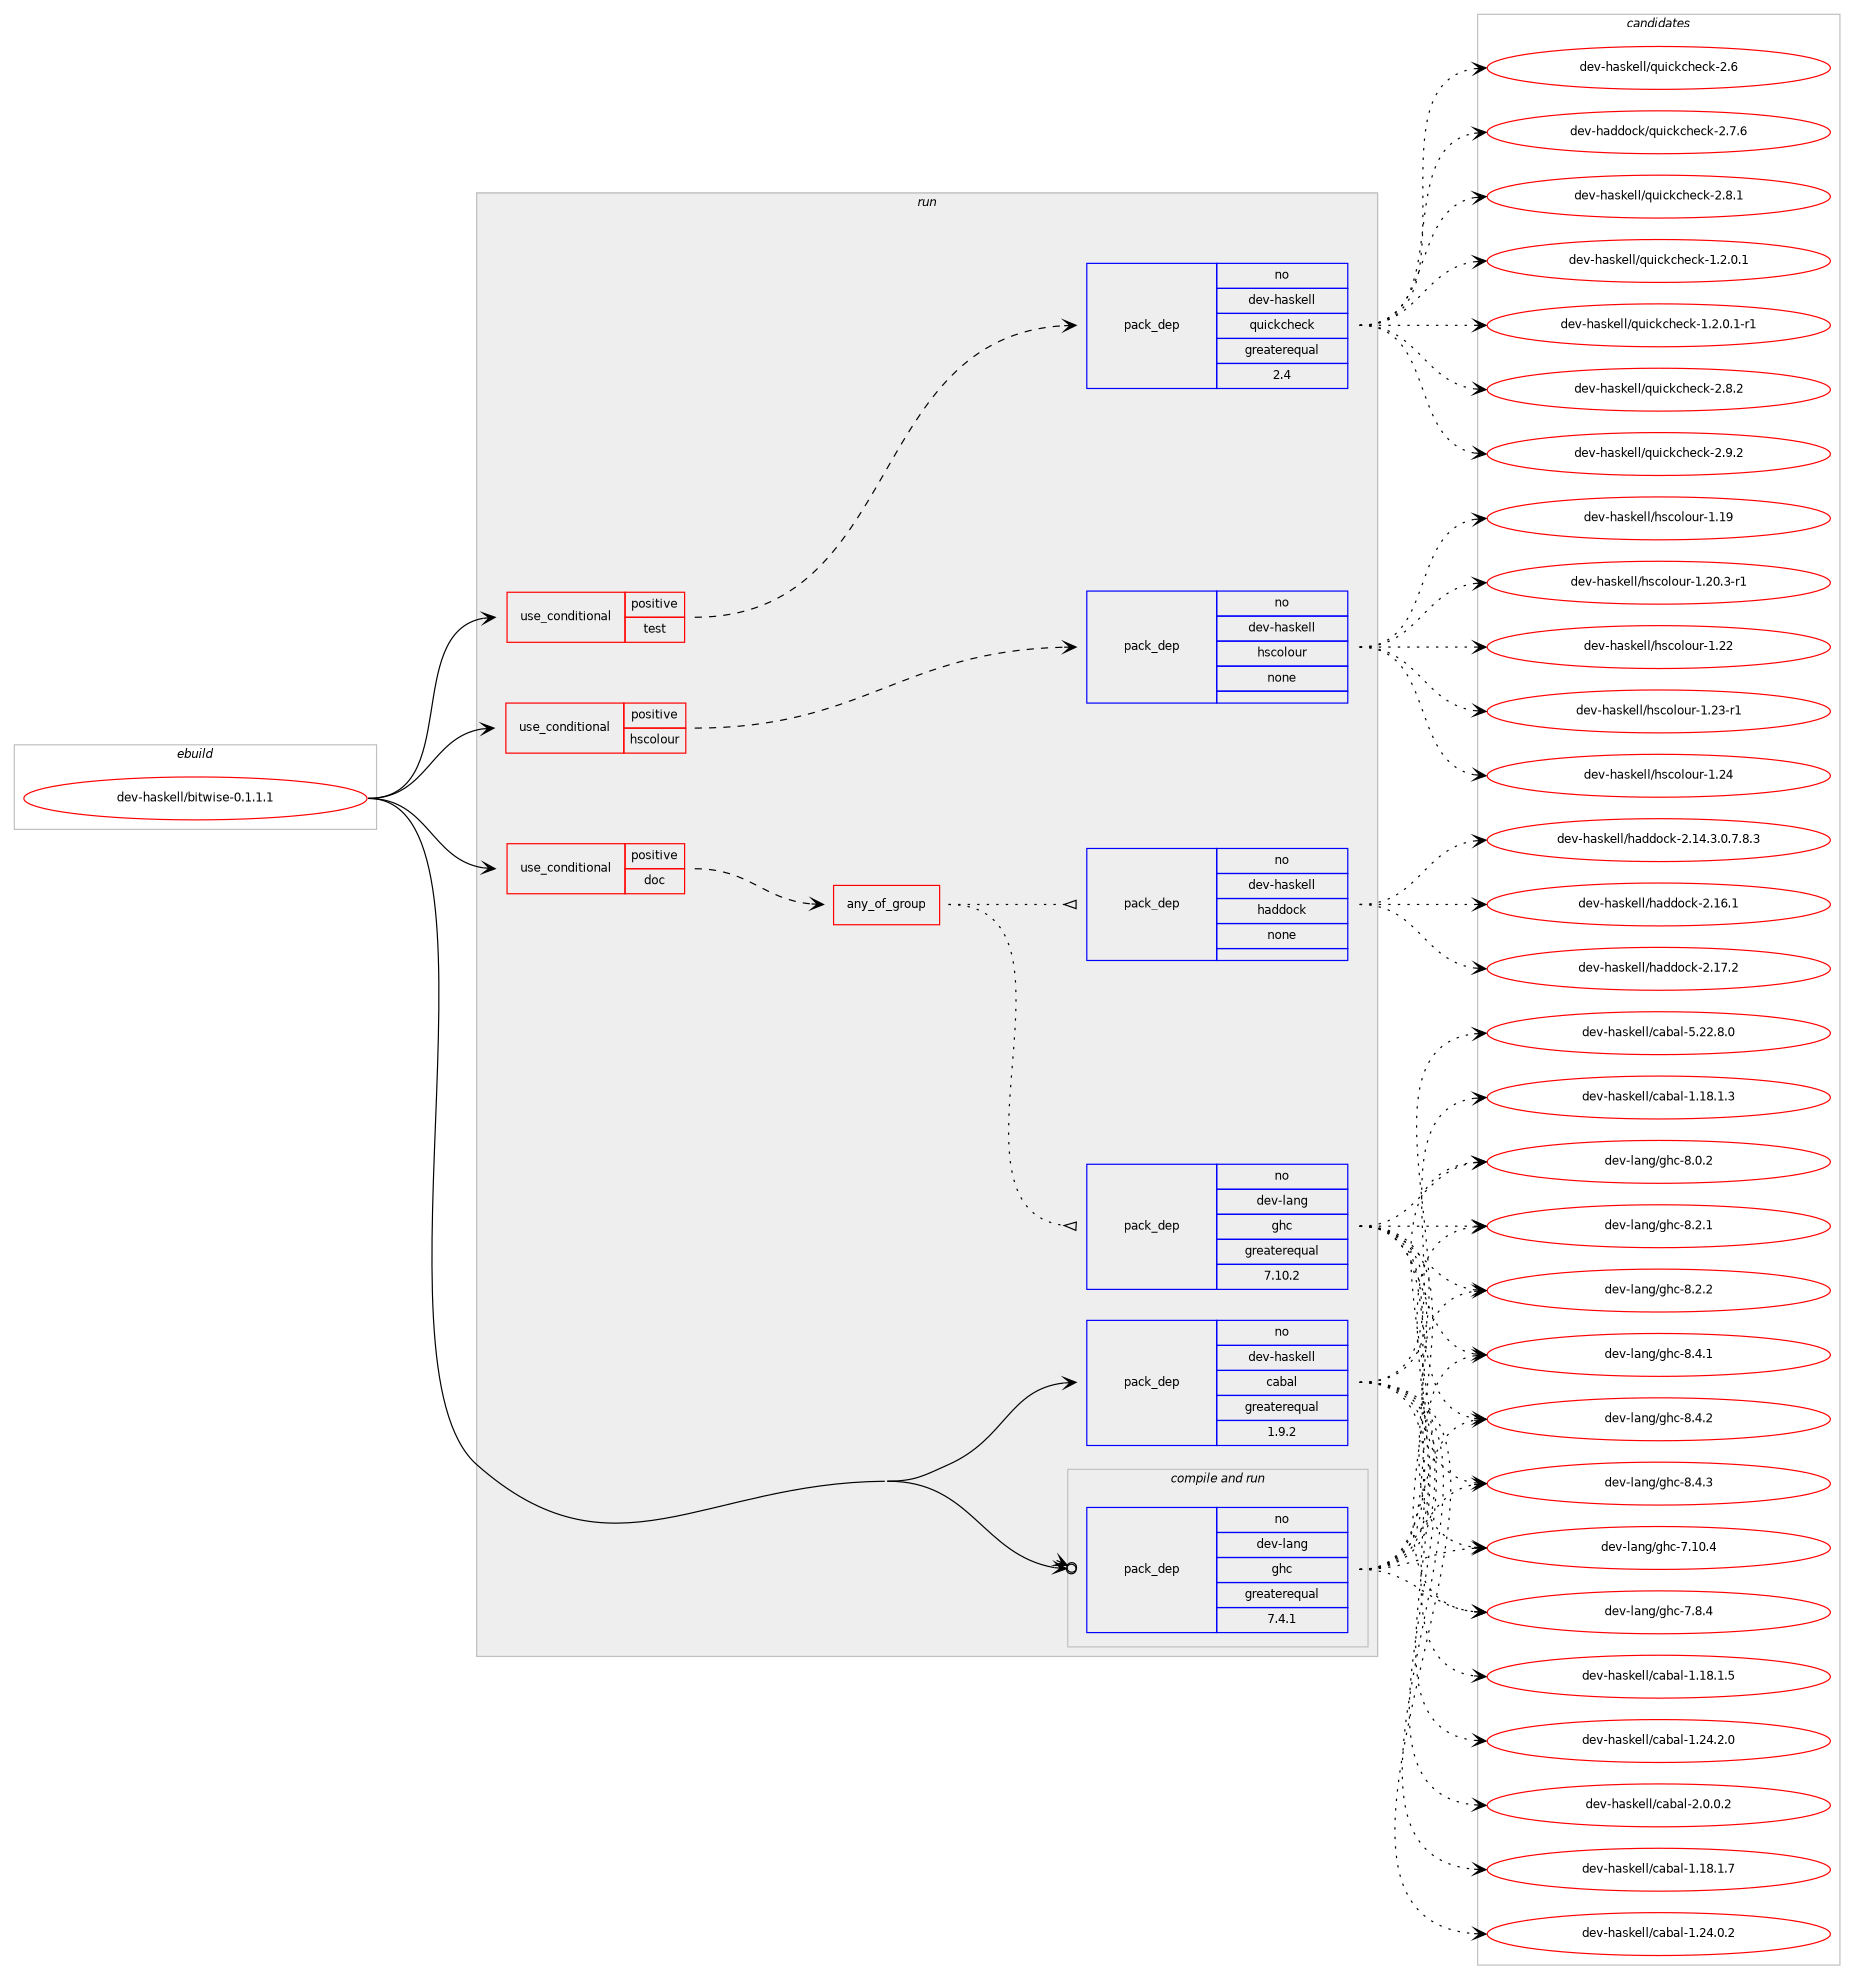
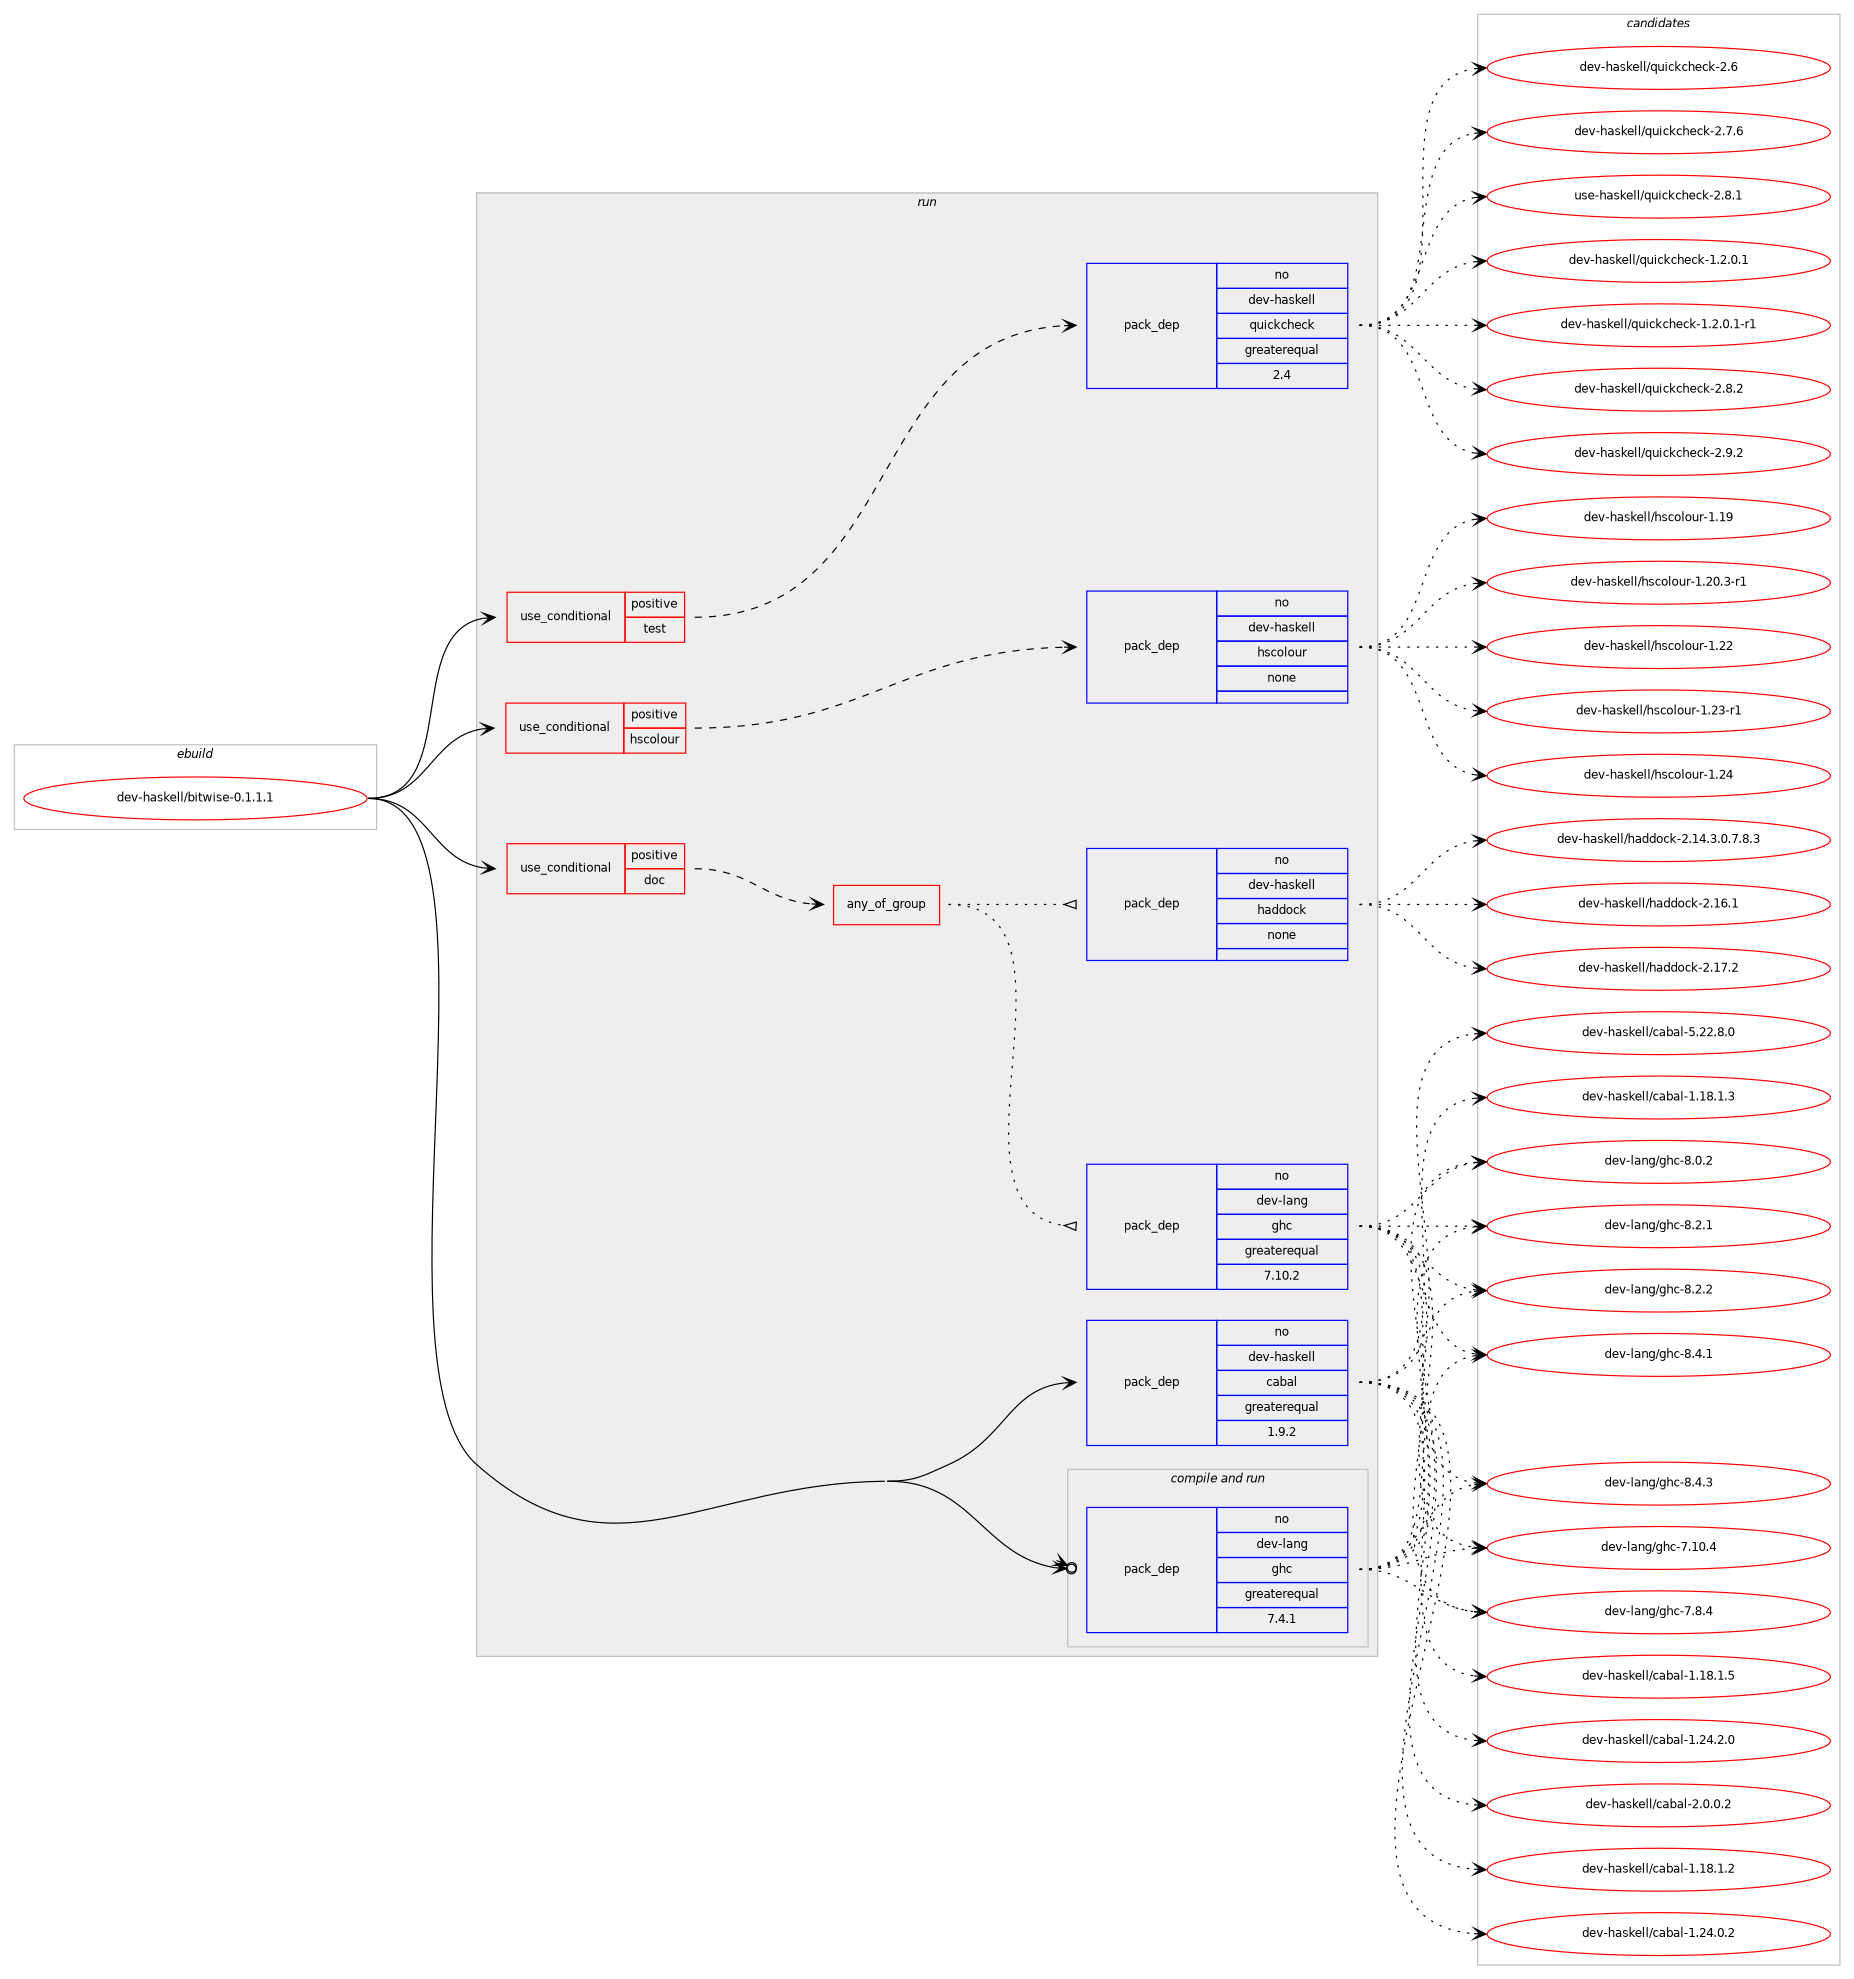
node "dev-haddock/quickcheck-2.7.6": label "dev-haddock/quickcheck-2.7.6" -> "dev-haskell/quickcheck-2.7.6"
node "dev-haskell/quickcheck-2.8.1": label "dev-haskell/quickcheck-2.8.1" -> "use-haskell/quickcheck-2.8.1"
node "dev-lang/ghc-8.4.2": removed
node "dev-haskell/cabal-1.18.1.7": label "dev-haskell/cabal-1.18.1.7" -> "dev-haskell/cabal-1.18.1.2"
